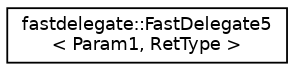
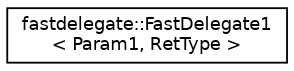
node "fastdelegate::FastDelegate5 < Param1, RetType >": label "fastdelegate::FastDelegate5 < Param1, RetType >" -> "fastdelegate::FastDelegate1 < Param1, RetType >"
